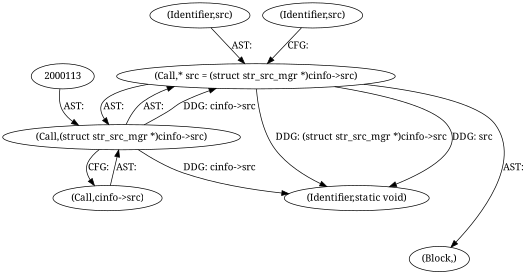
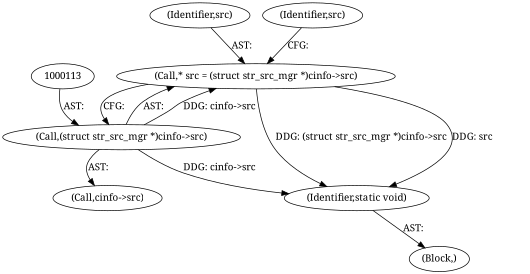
node "2000113": label "2000113" -> "1000113"
edge "(Call,* src = (struct str_src_mgr *)cinfo->src)" -> "(Call,(struct str_src_mgr *)cinfo->src)": label "AST: " -> "CFG: "
edge "(Call,* src = (struct str_src_mgr *)cinfo->src)" -> "(Block,)": now "(Identifier,static void)" -> "(Block,)"
edge "(Call,(struct str_src_mgr *)cinfo->src)" -> "(Call,cinfo->src)": label "CFG: " -> "AST: "
edge "(Call,cinfo->src)" -> "(Call,(struct str_src_mgr *)cinfo->src)": removed, label "AST:"
